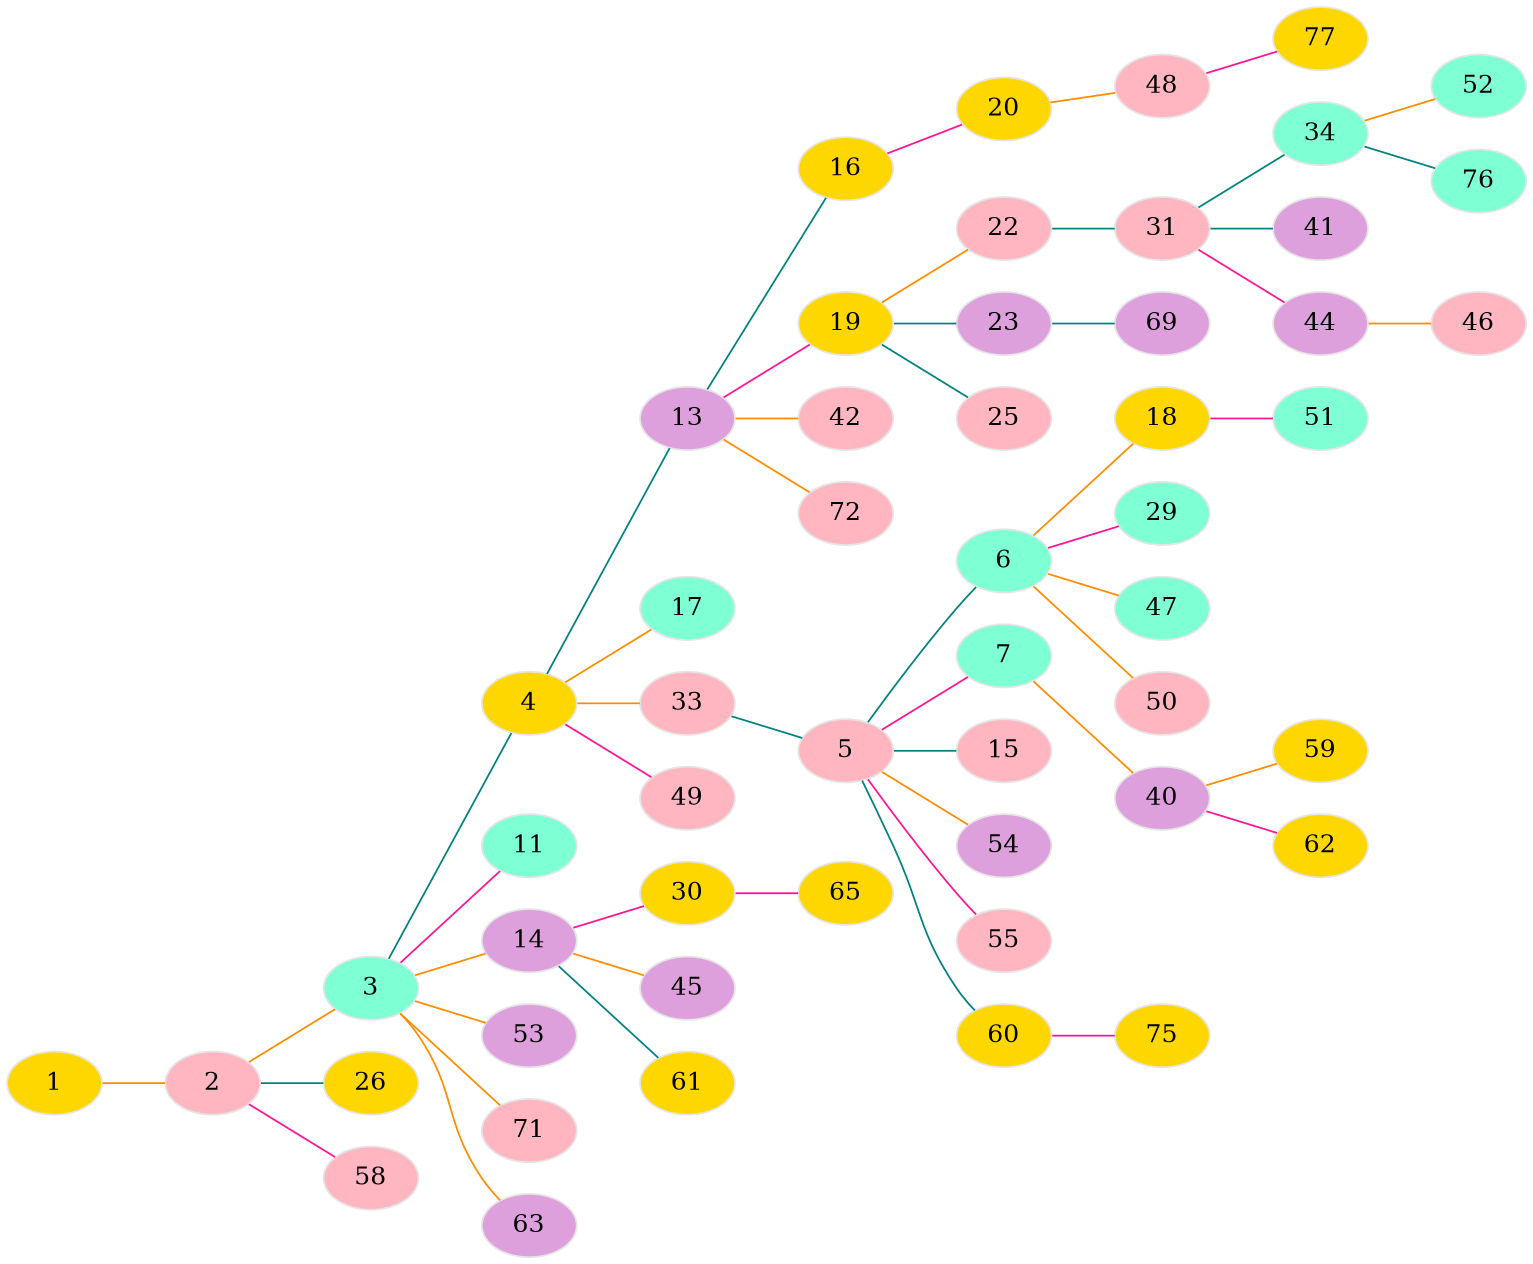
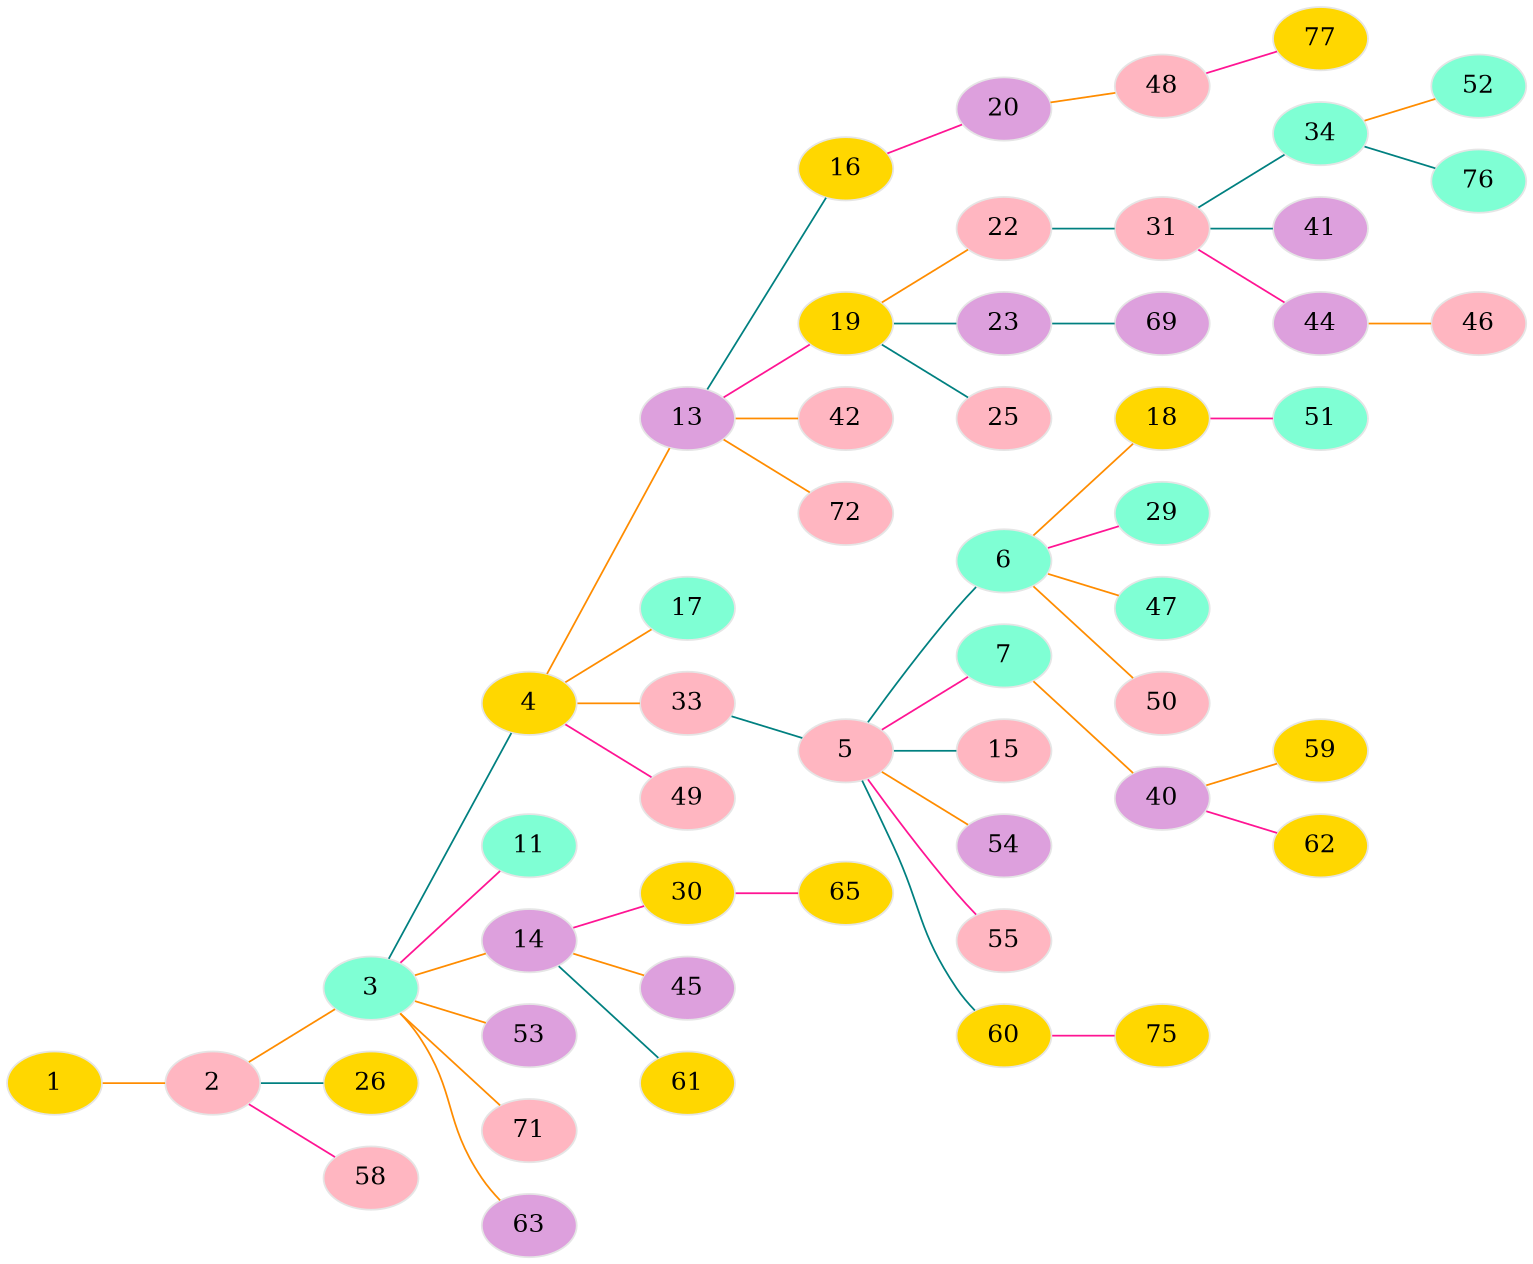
node "20": fillcolor gold -> plum
edge "13" -- "4": color teal -> darkorange
